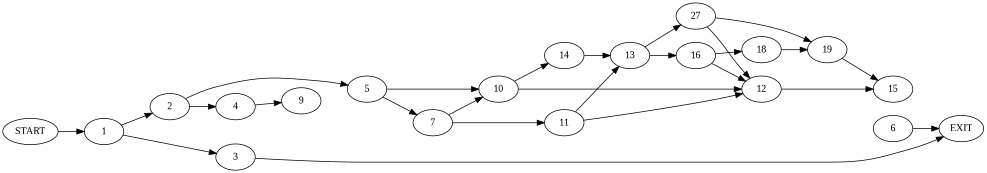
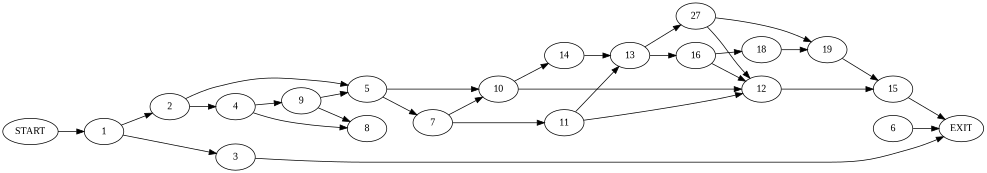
edge "9" -> "5": added
edge "15" -> "EXIT": added
node "8": added
